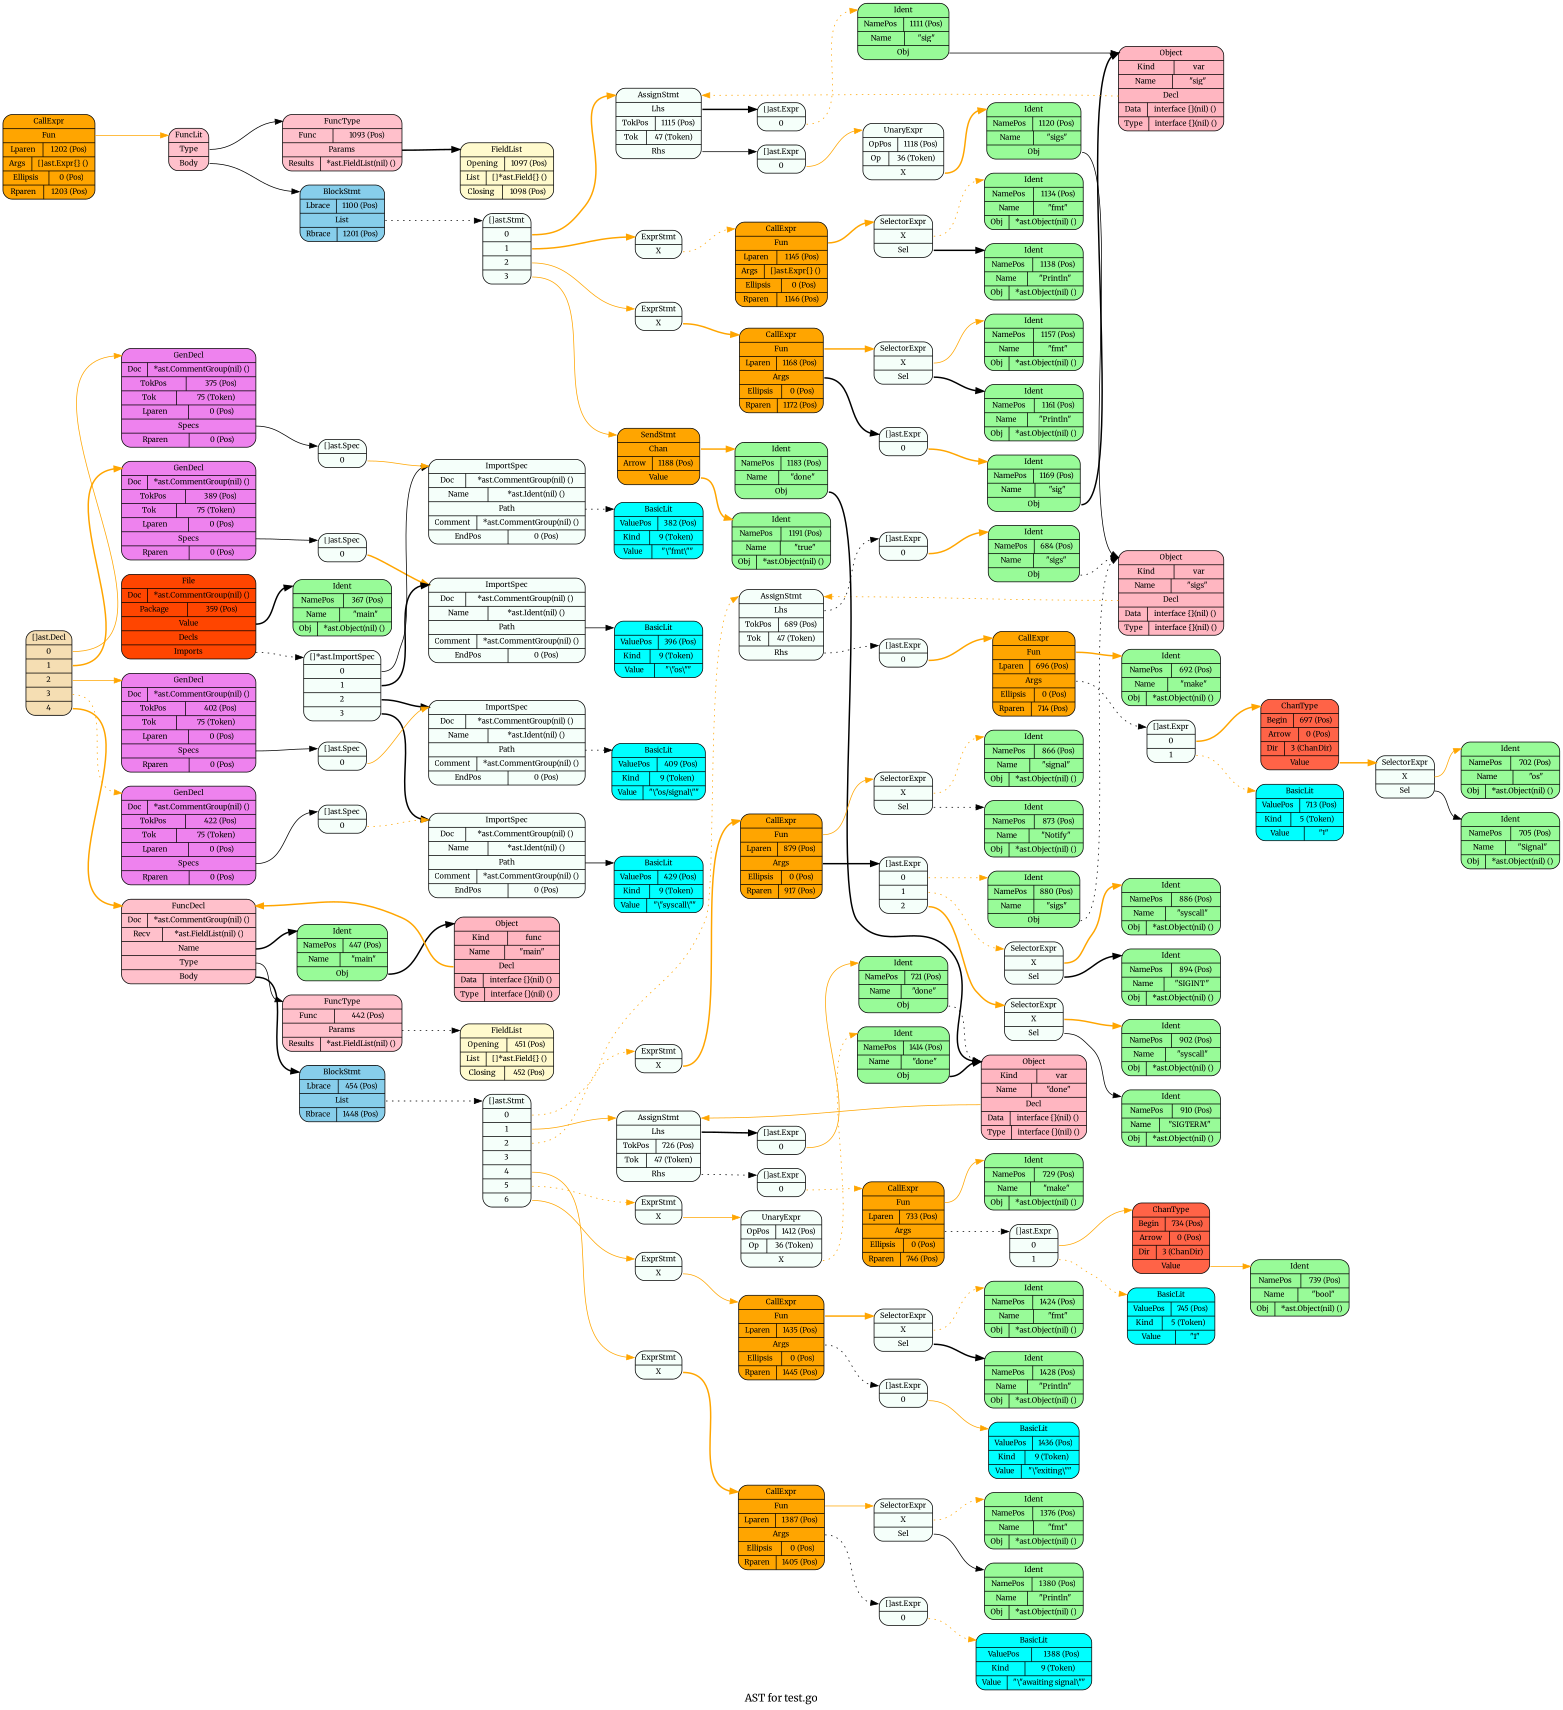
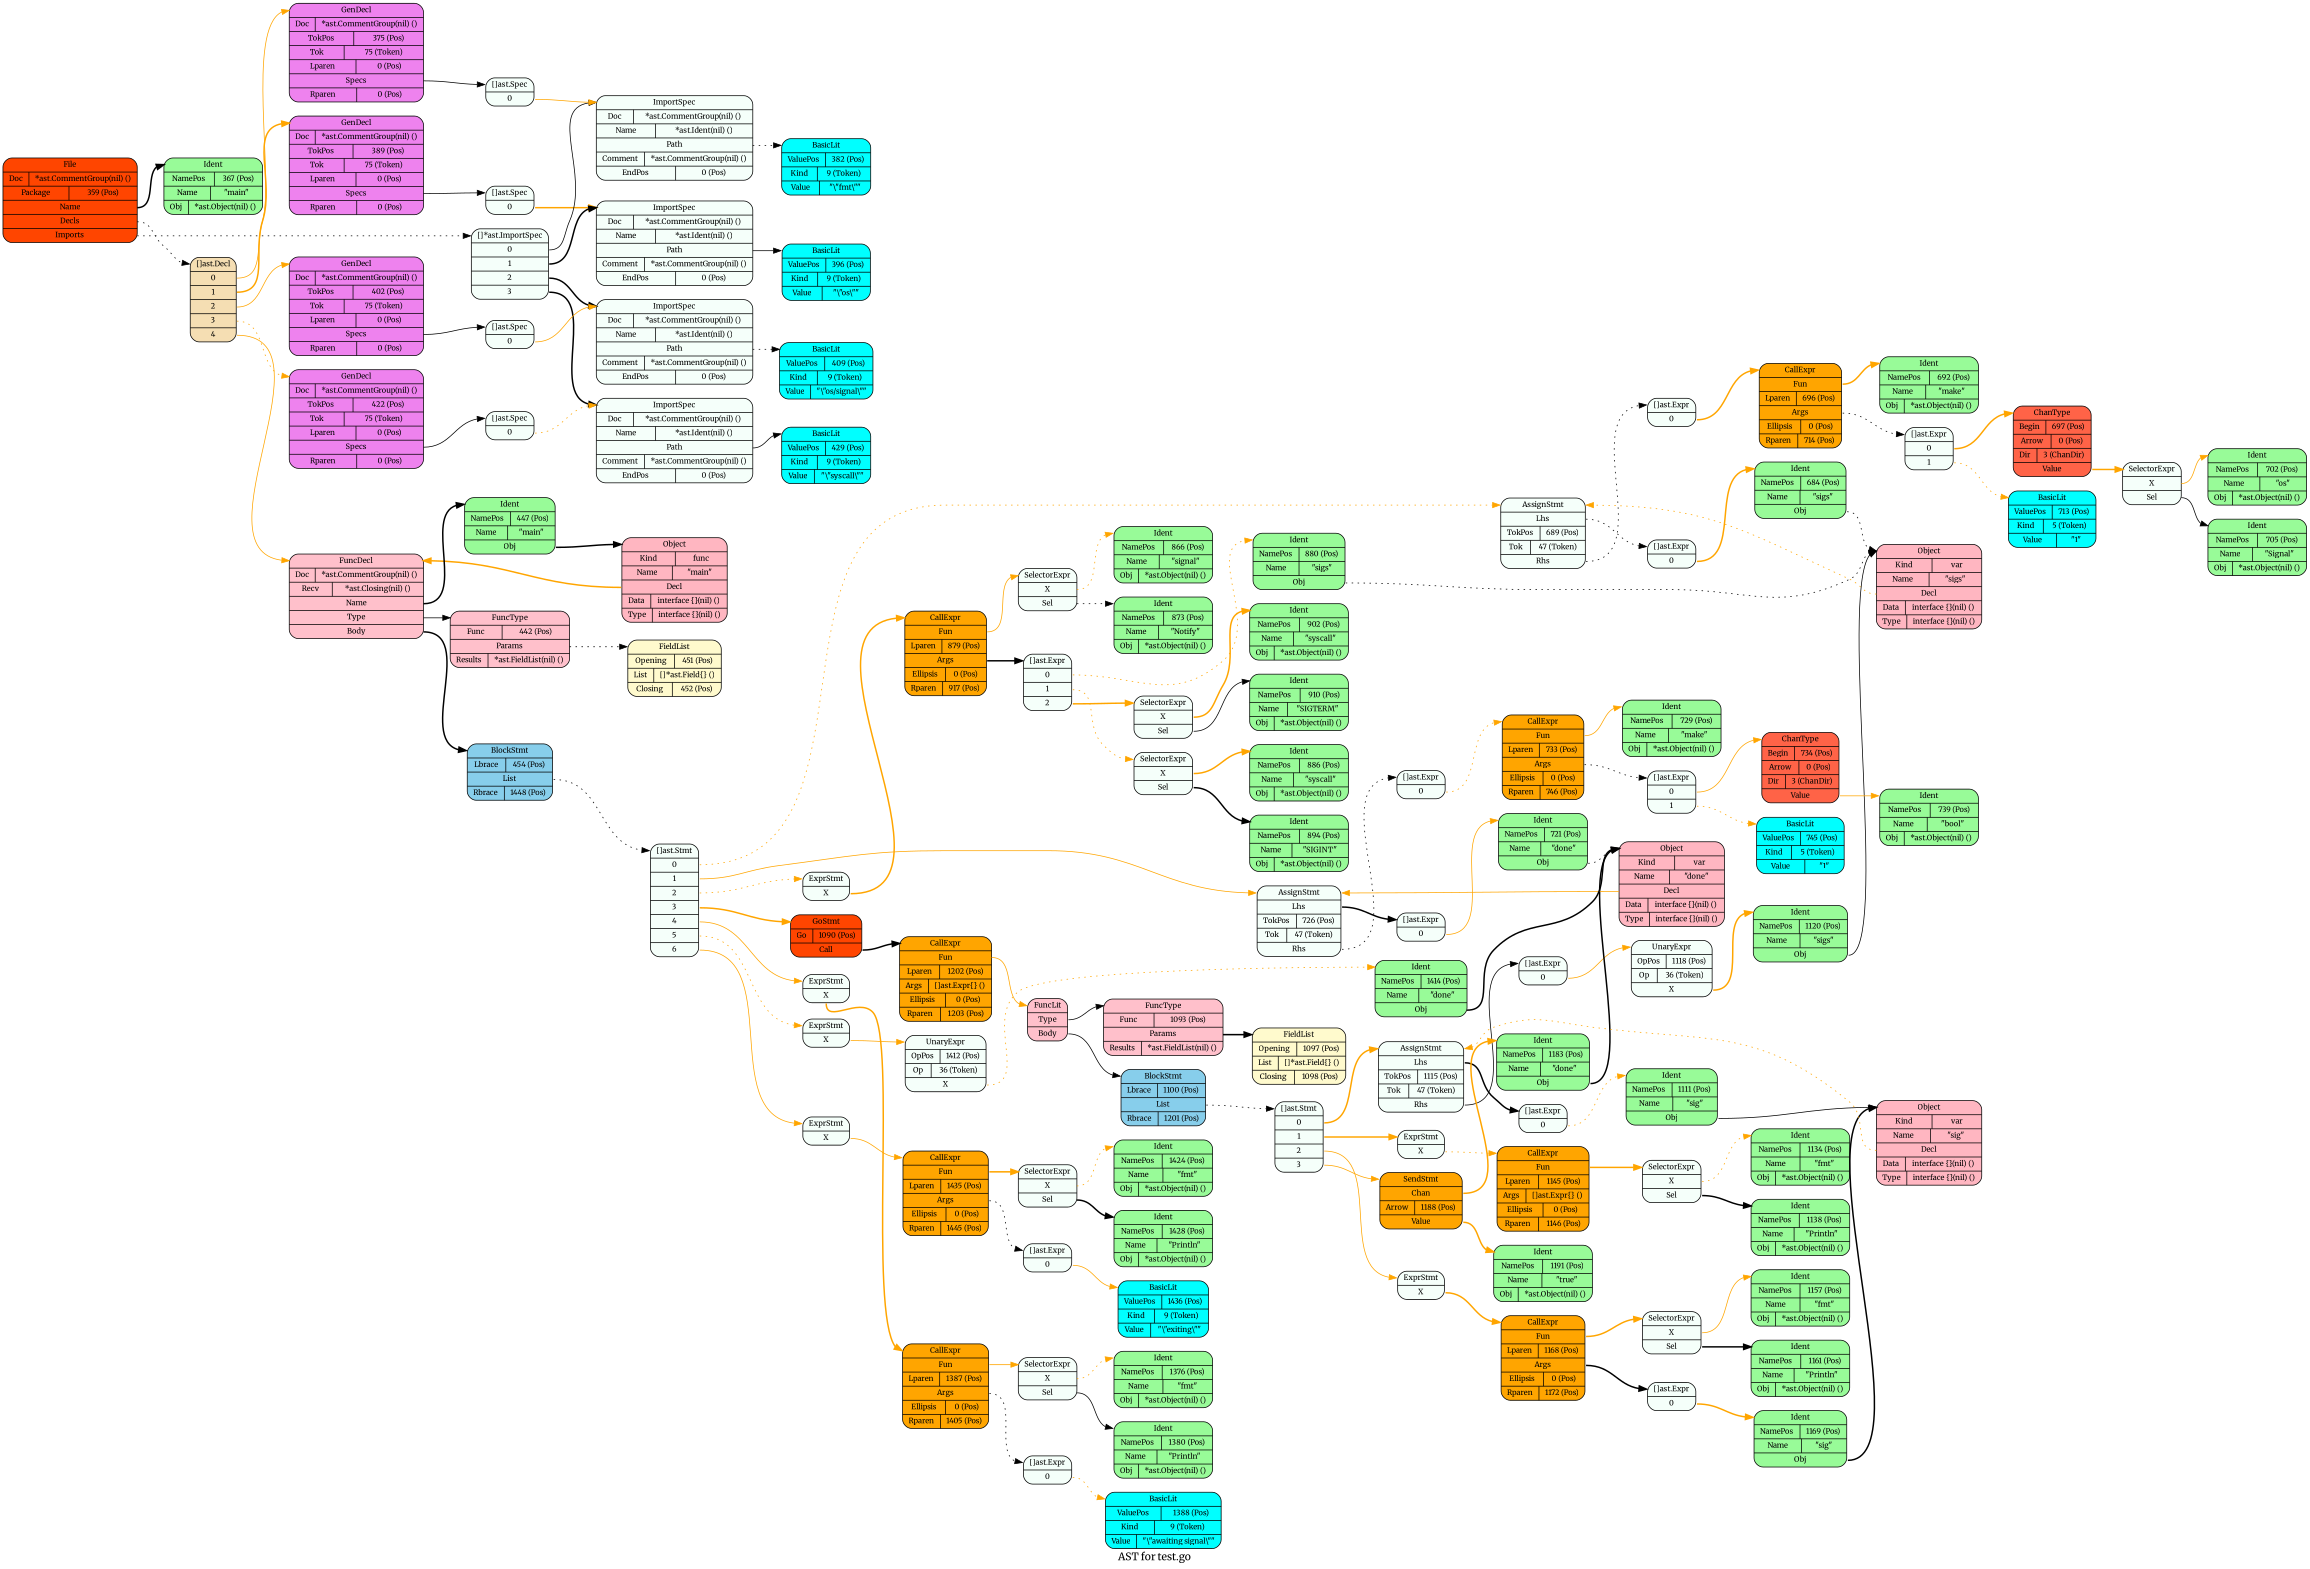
edge "File" -> "[]ast.Decl": added
node "File": text "Value" -> "Name"
edge "[]ast.Decl" -> "FuncDecl": style bold -> solid
node "FuncDecl": text "*ast.FieldList(nil) ()" -> "*ast.Closing(nil) ()"
node "GoStmt": added
